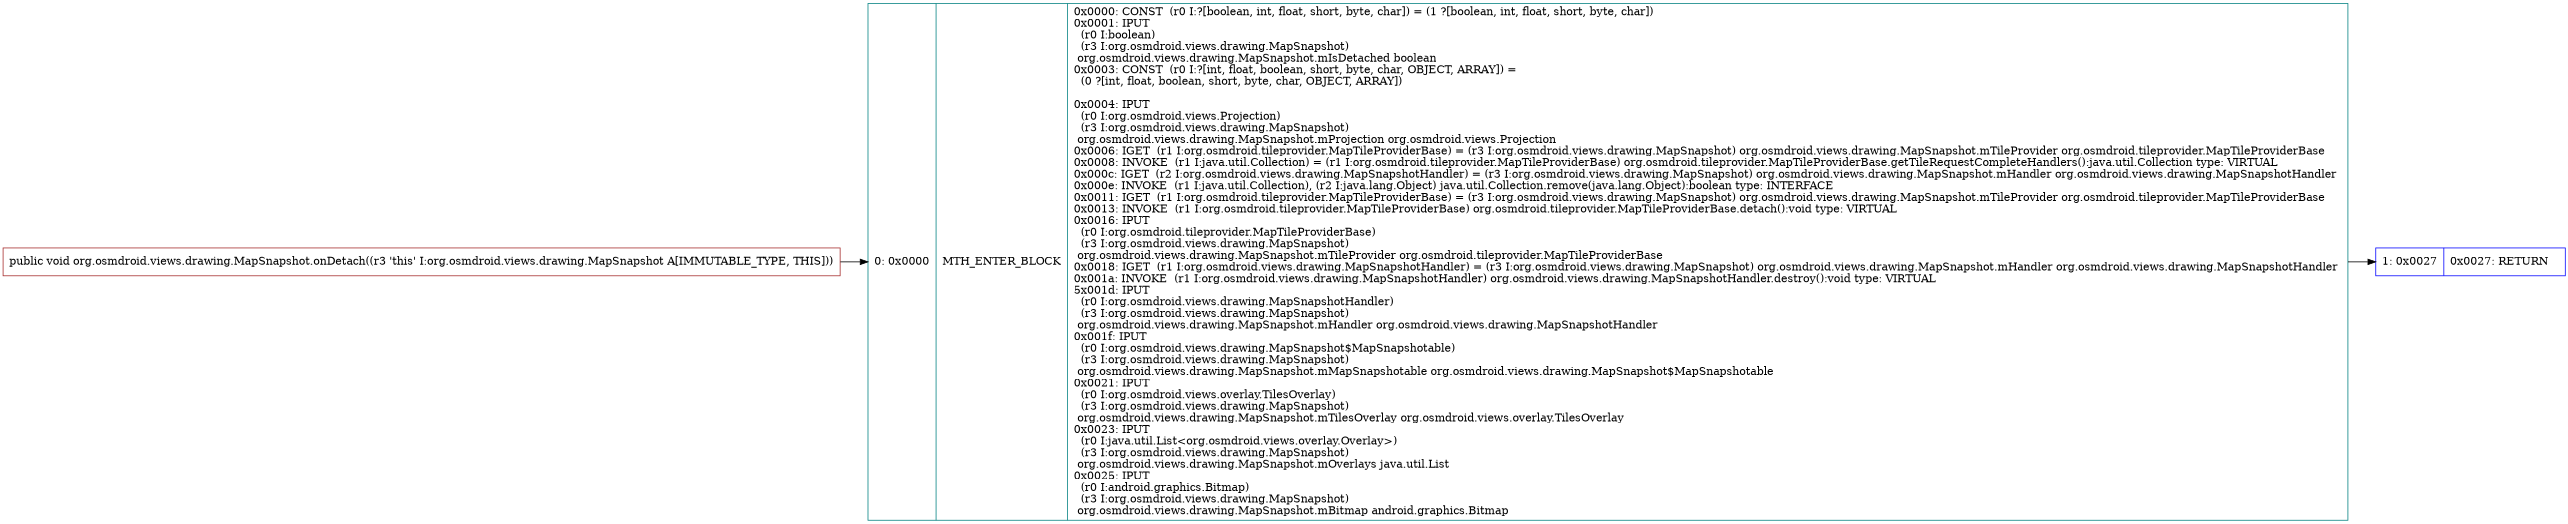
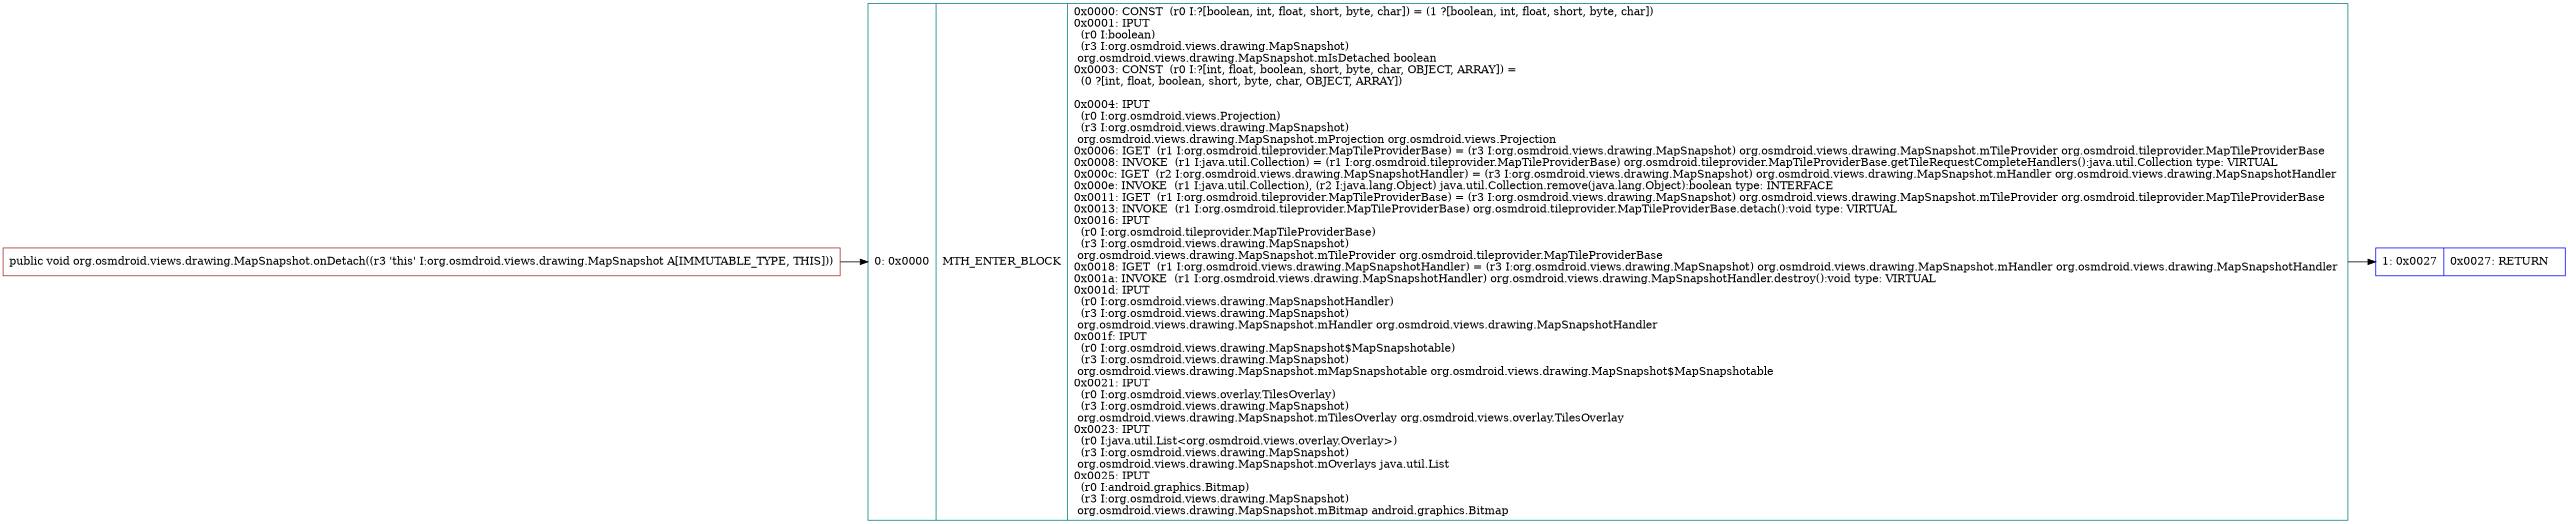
node "0: 0x0000": text "5x001d: IPUT" -> "0x001d: IPUT"
